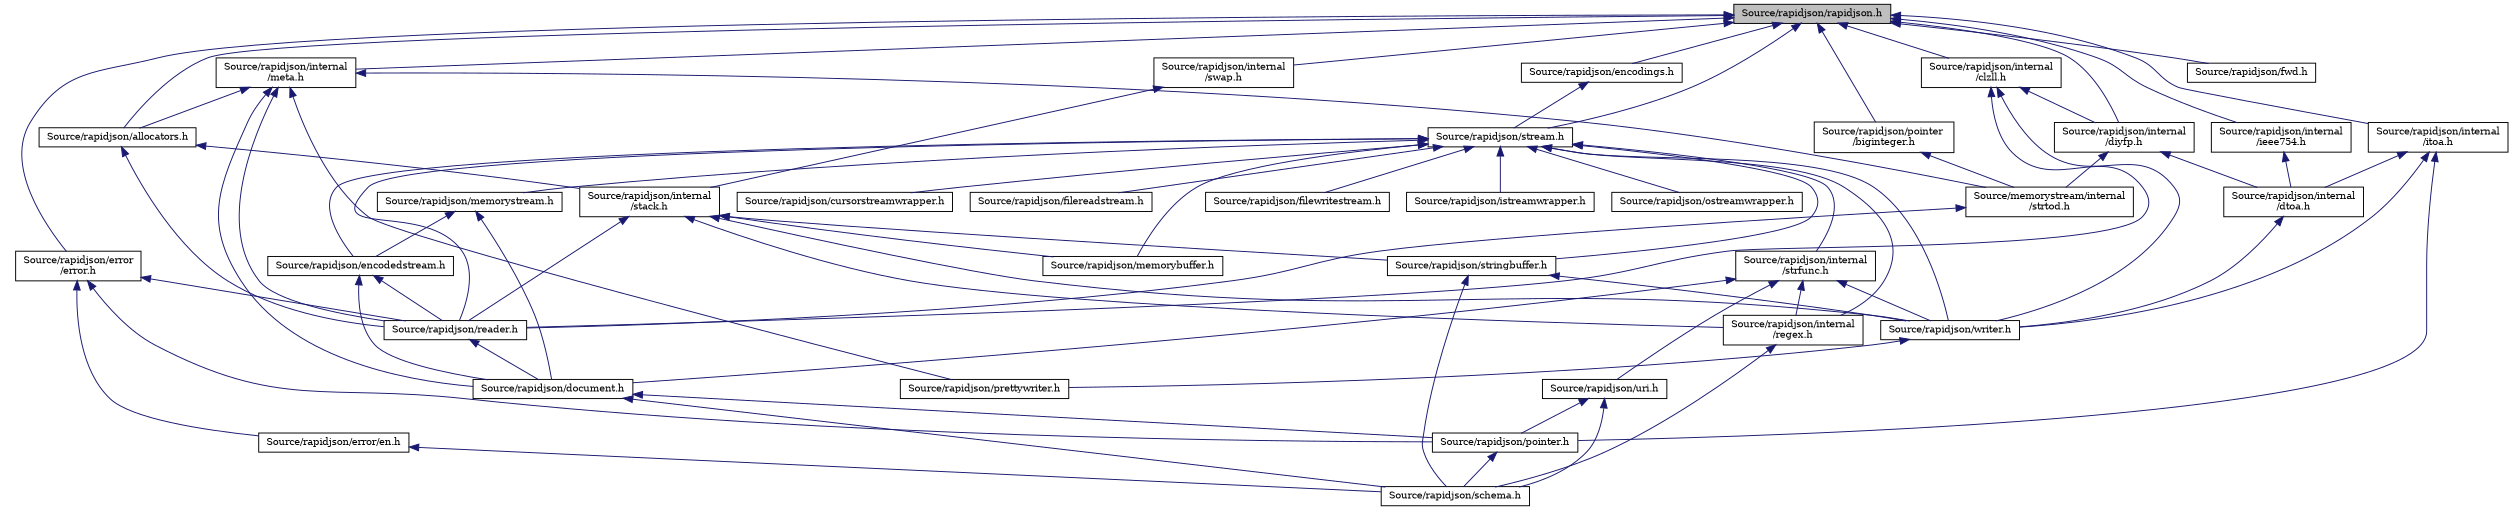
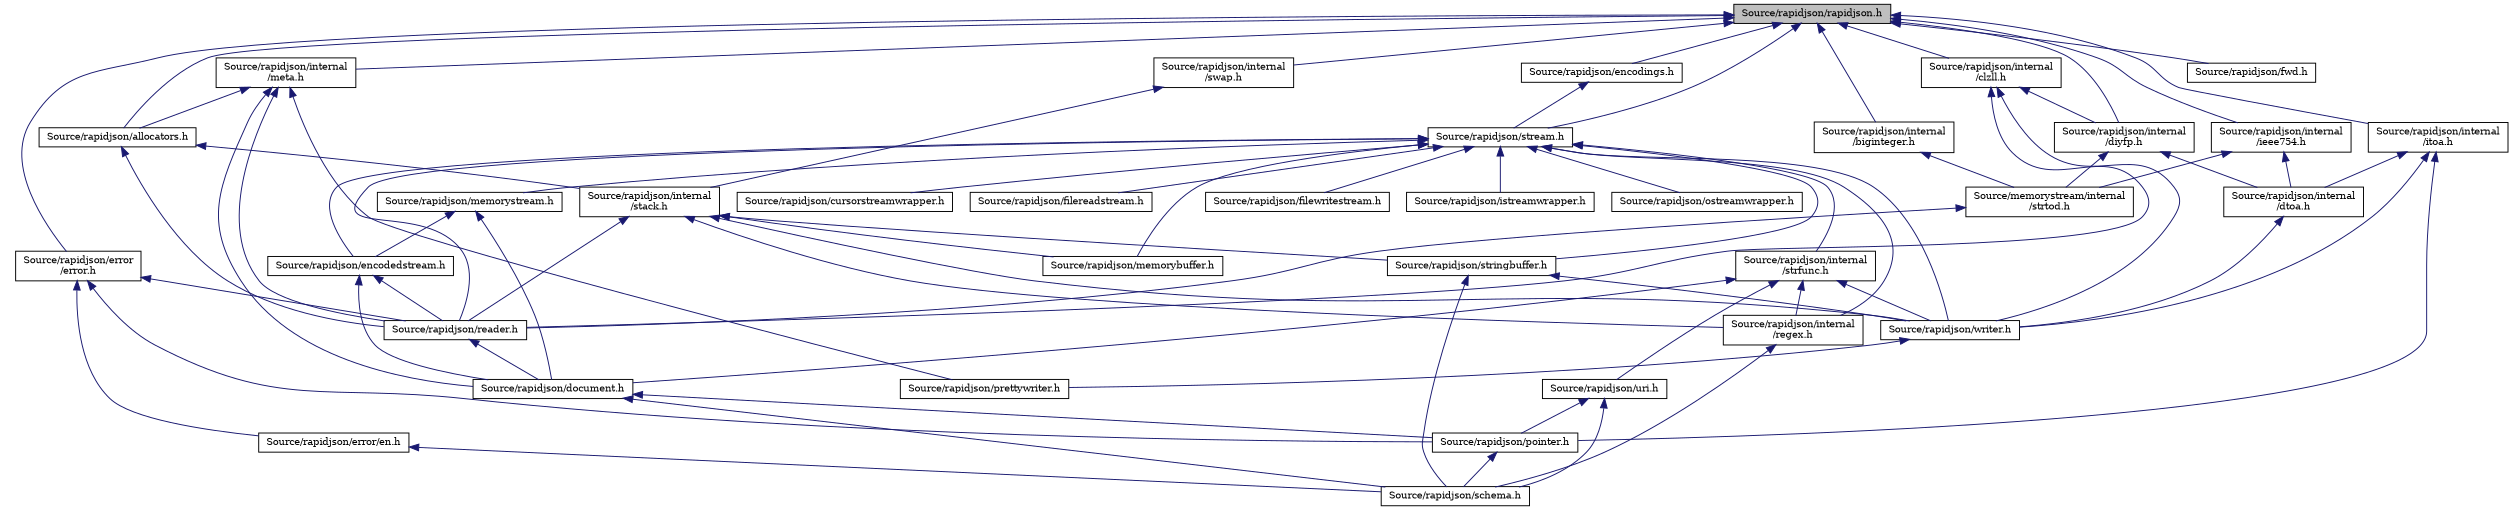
edge "Source/memorystream/internal /strtod.h" -> "Source/rapidjson/internal /meta.h": now "Source/memorystream/internal /strtod.h" -> "Source/rapidjson/internal /ieee754.h"
node "Source/rapidjson/pointer /biginteger.h": label "Source/rapidjson/pointer /biginteger.h" -> "Source/rapidjson/internal /biginteger.h"
